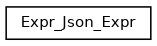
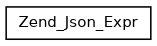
node "Expr_Json_Expr": label "Expr_Json_Expr" -> "Zend_Json_Expr"
